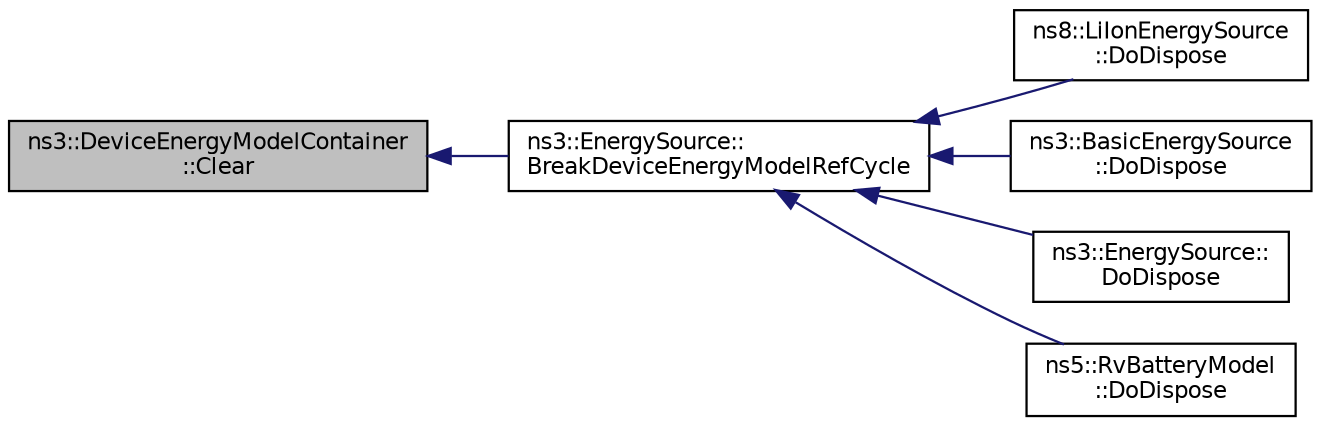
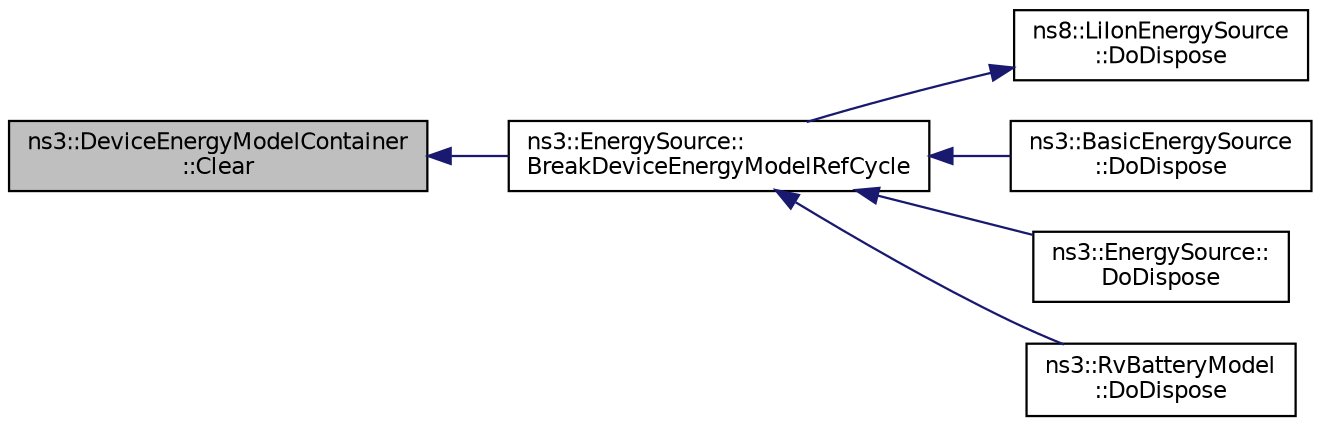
edge "ns8::LiIonEnergySource ::DoDispose" -> "ns3::EnergySource:: BreakDeviceEnergyModelRefCycle": reversed
node "ns5::RvBatteryModel ::DoDispose": label "ns5::RvBatteryModel ::DoDispose" -> "ns3::RvBatteryModel ::DoDispose"
